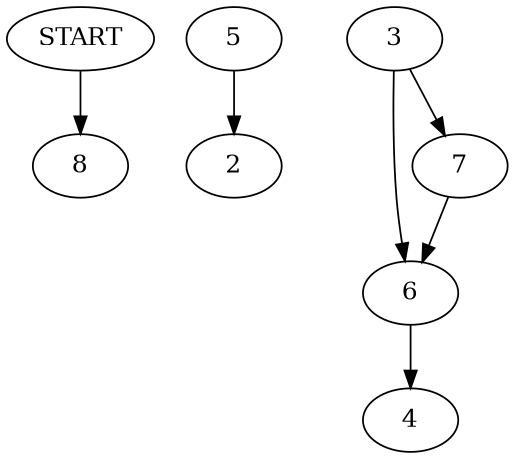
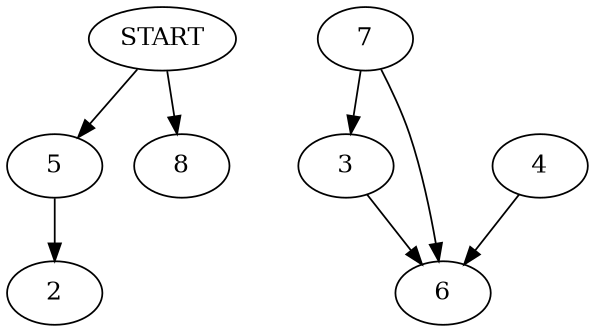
edge "3" -> "7": reversed
edge "START" -> "5": added
edge "6" -> "4": reversed
